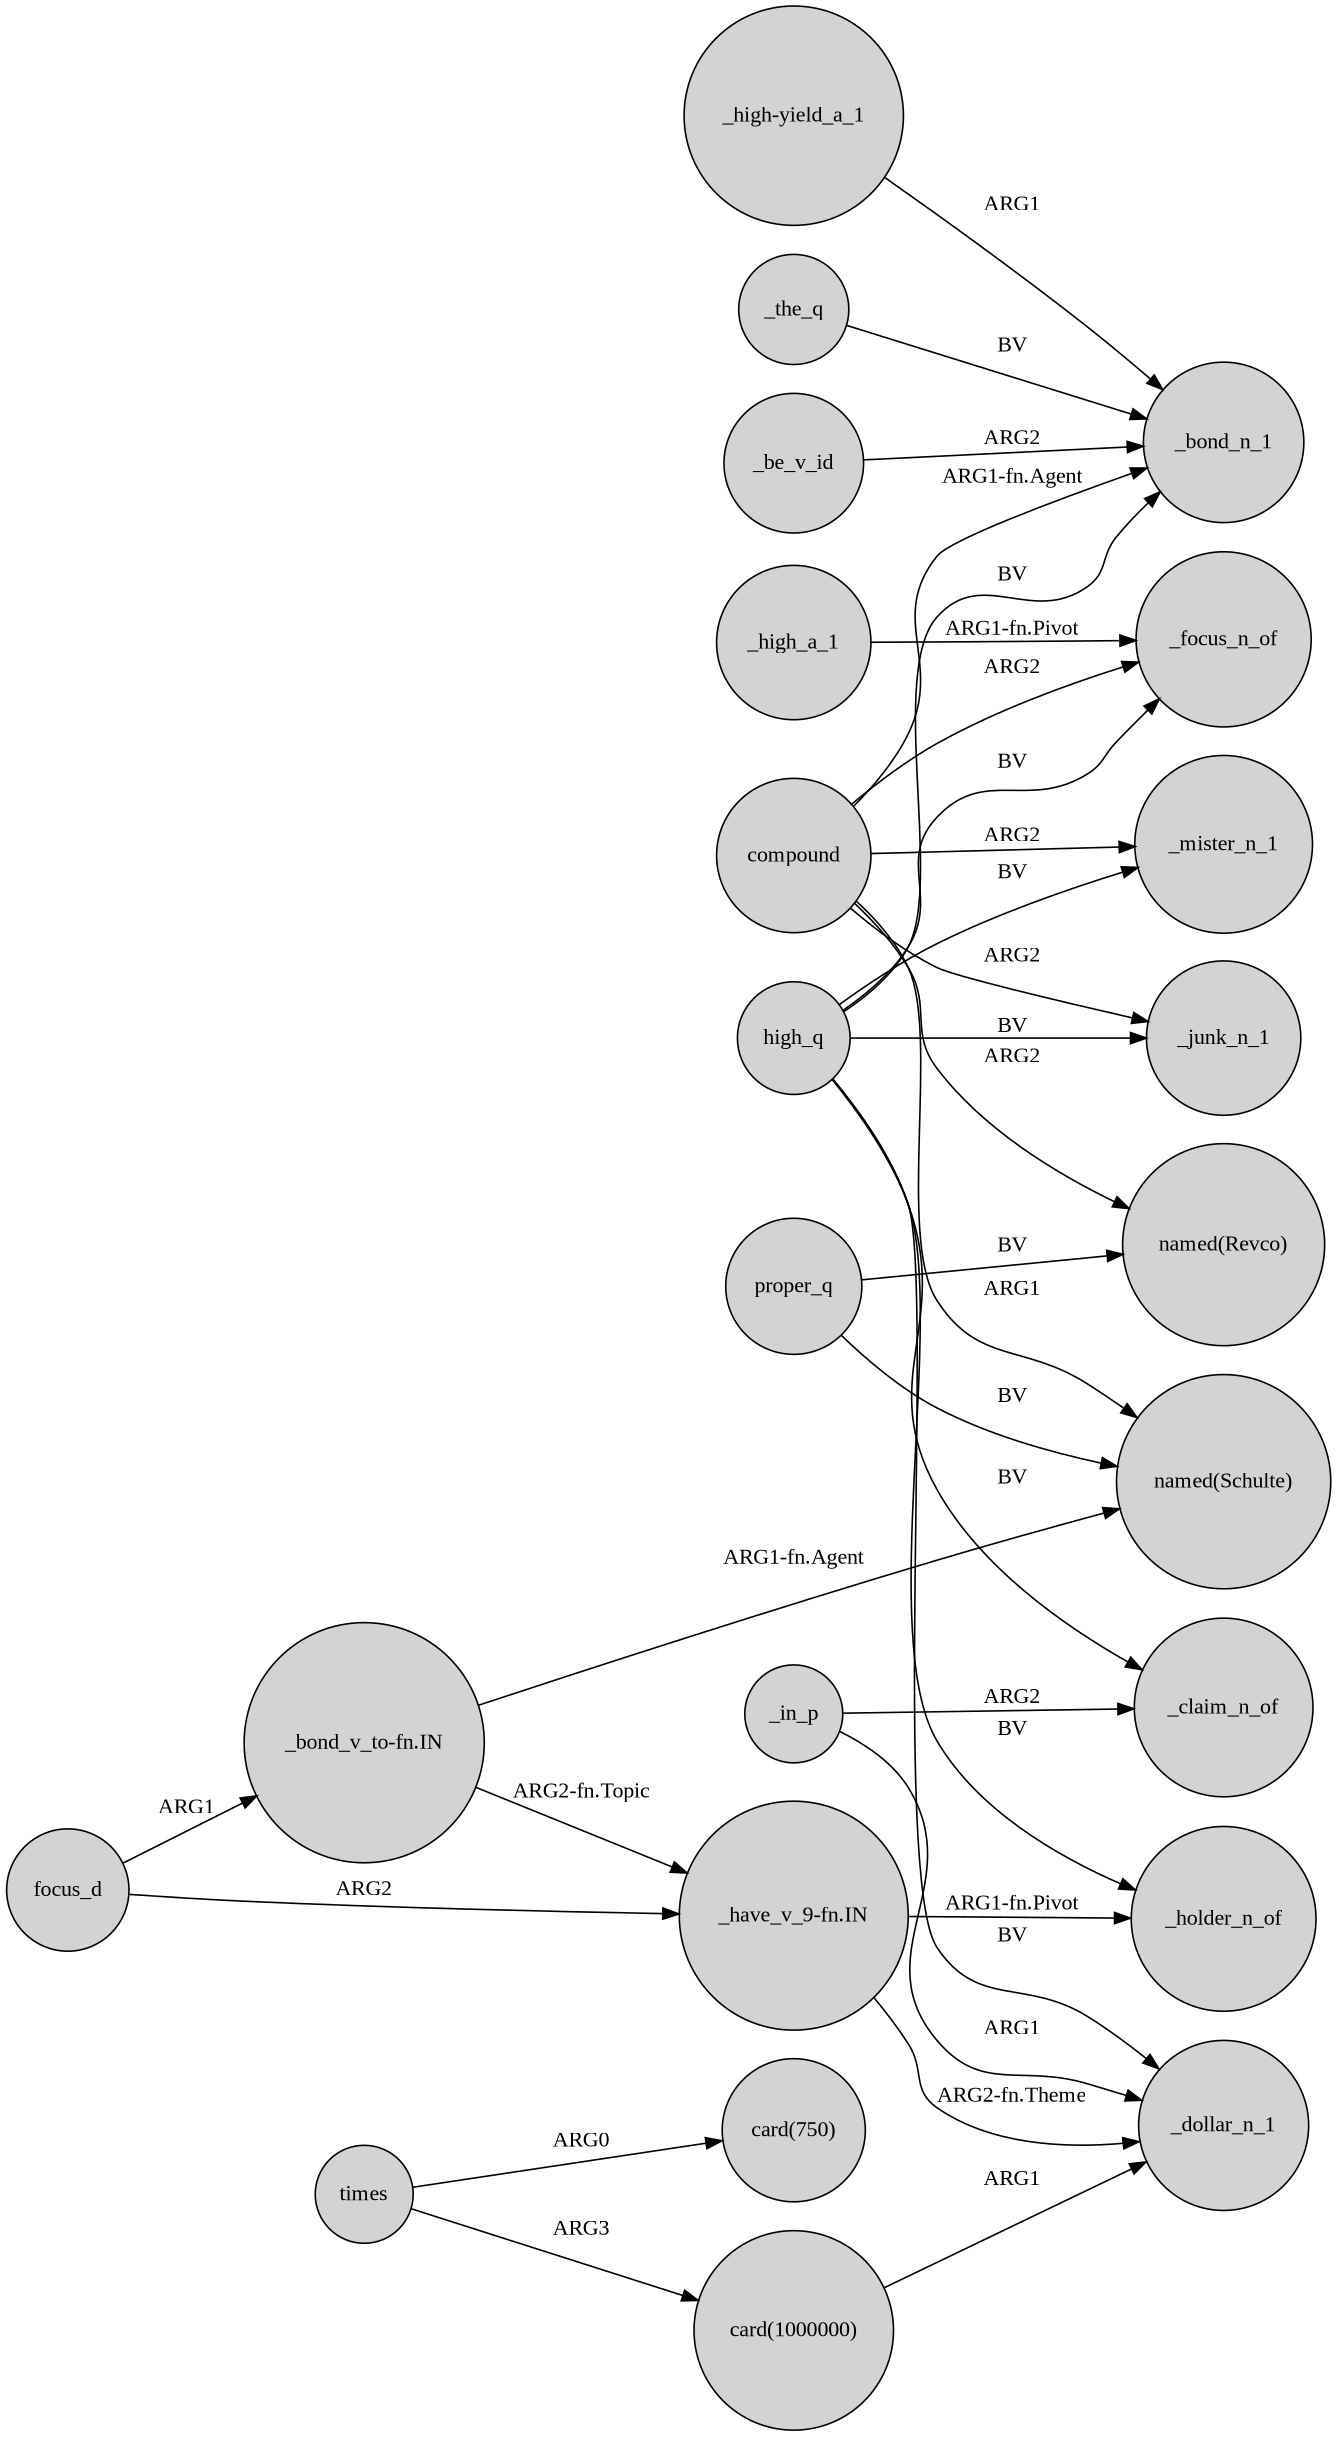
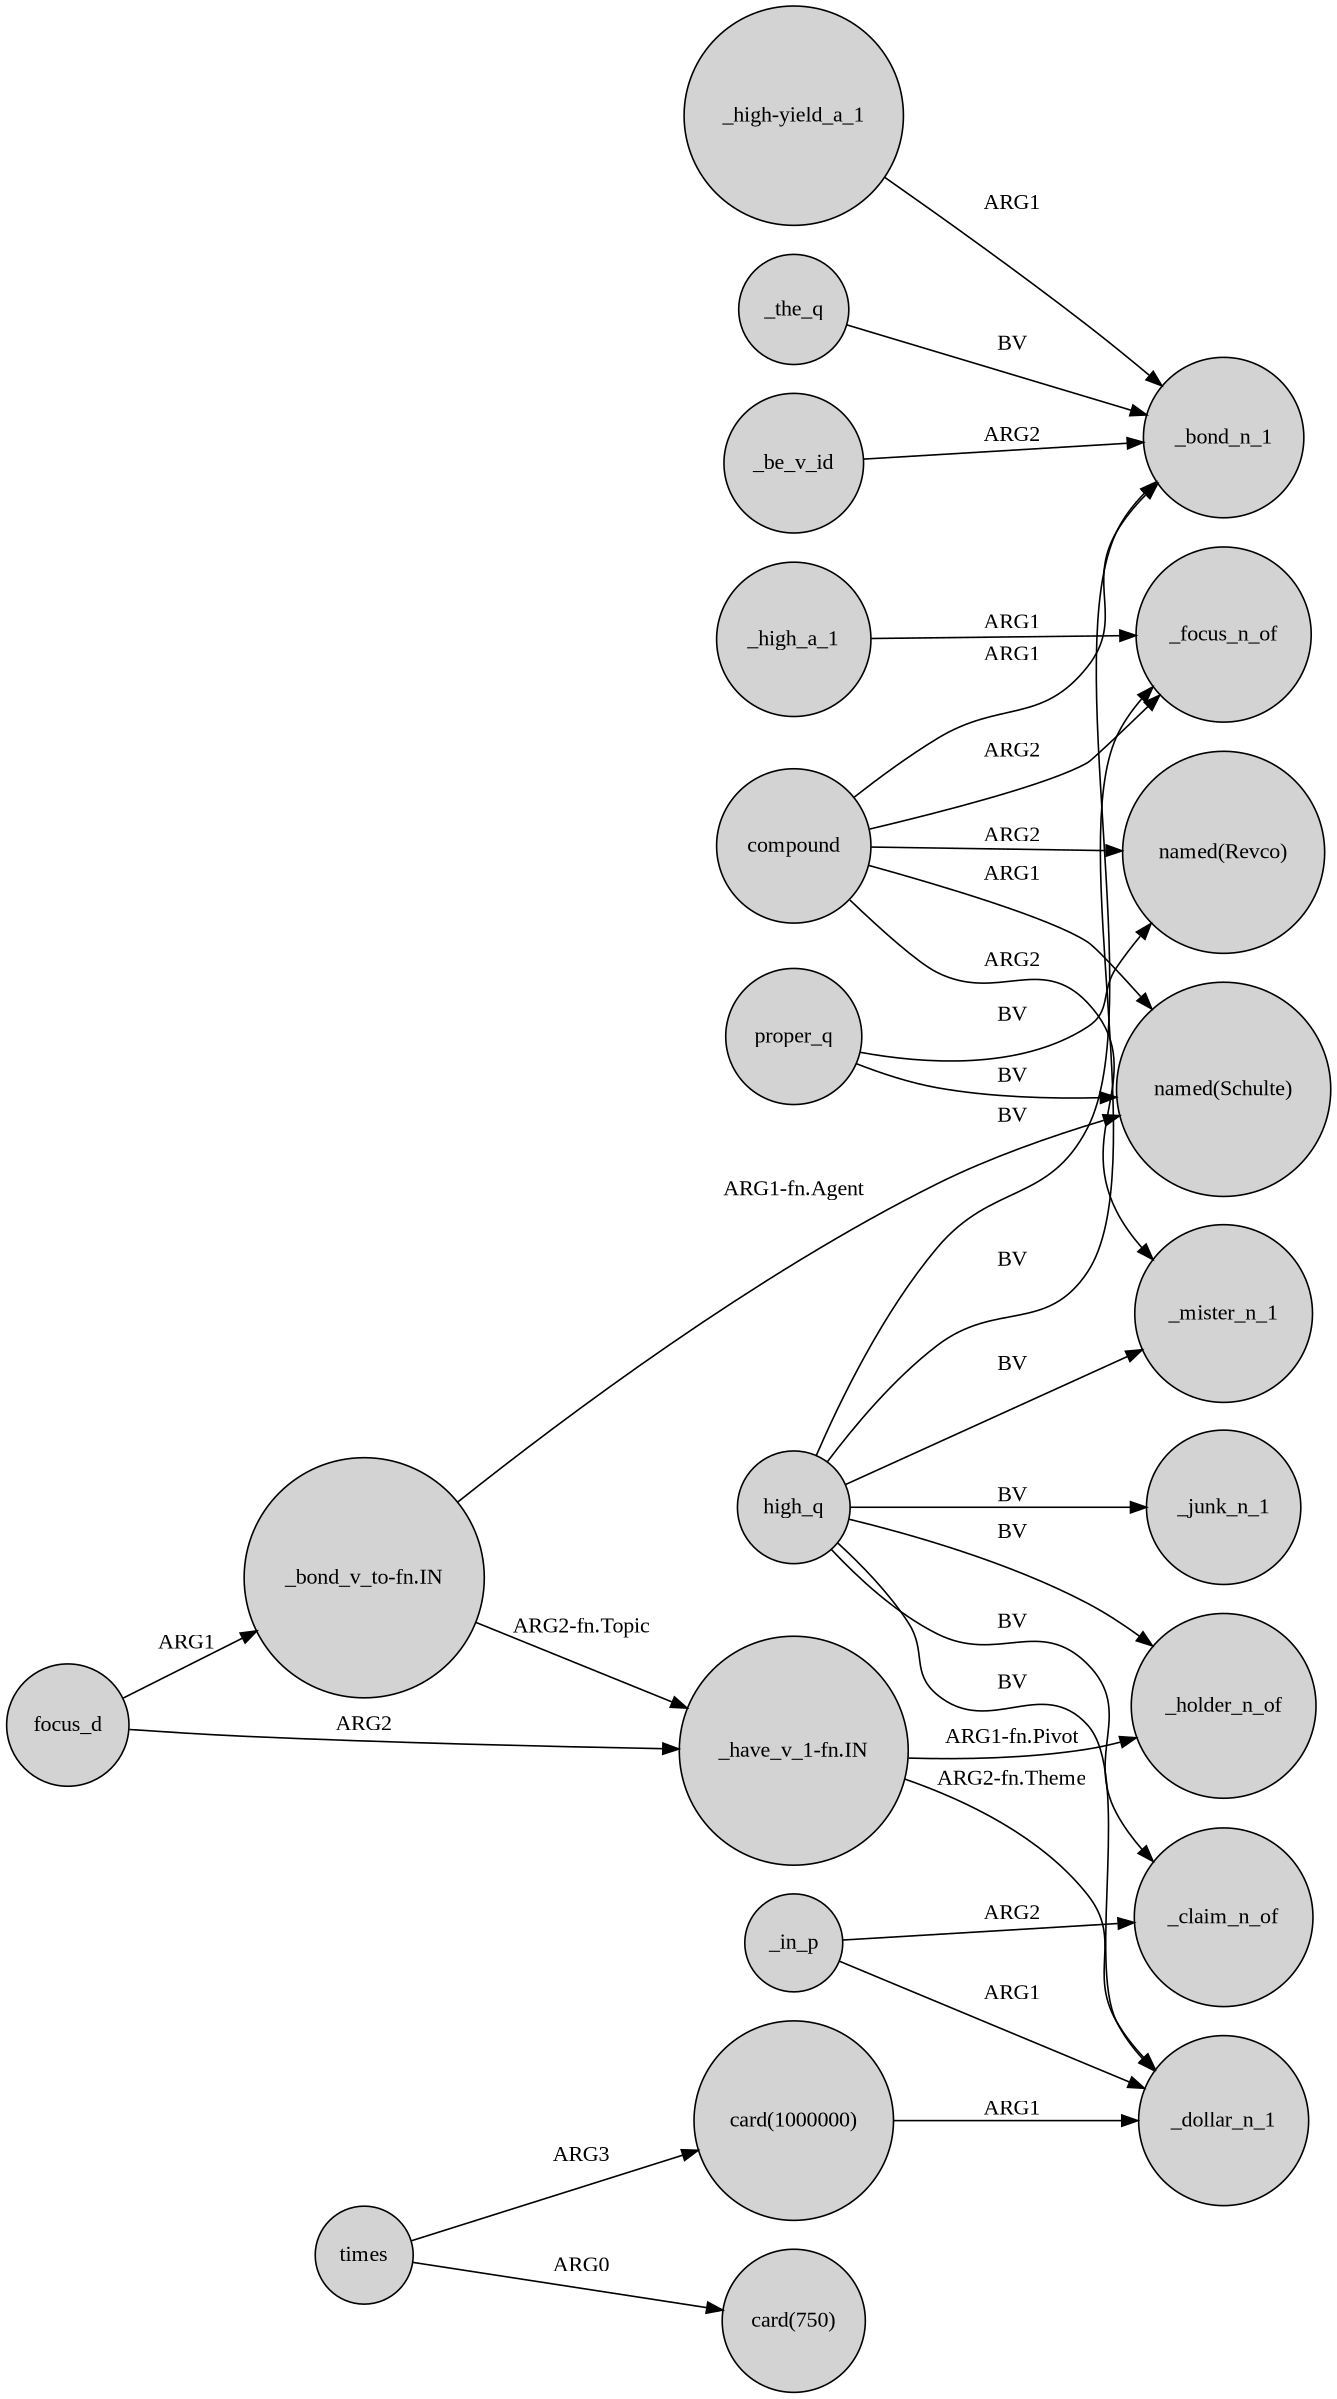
edge "compound" -> "_bond_n_1": label "ARG1-fn.Agent" -> "ARG1"
edge "_high_a_1" -> "_focus_n_of": label "ARG1-fn.Pivot" -> "ARG1"
edge "compound" -> "_junk_n_1": removed, label "ARG2"
node "_have_v_9-fn.IN": label "_have_v_9-fn.IN" -> "_have_v_1-fn.IN"
